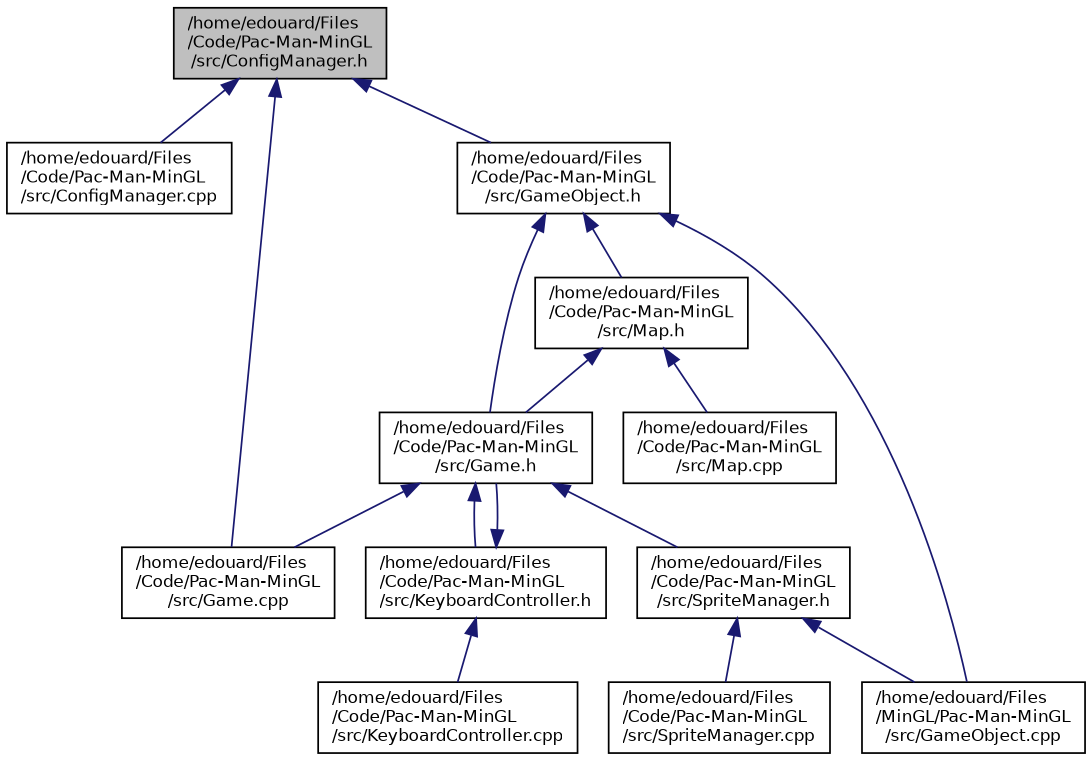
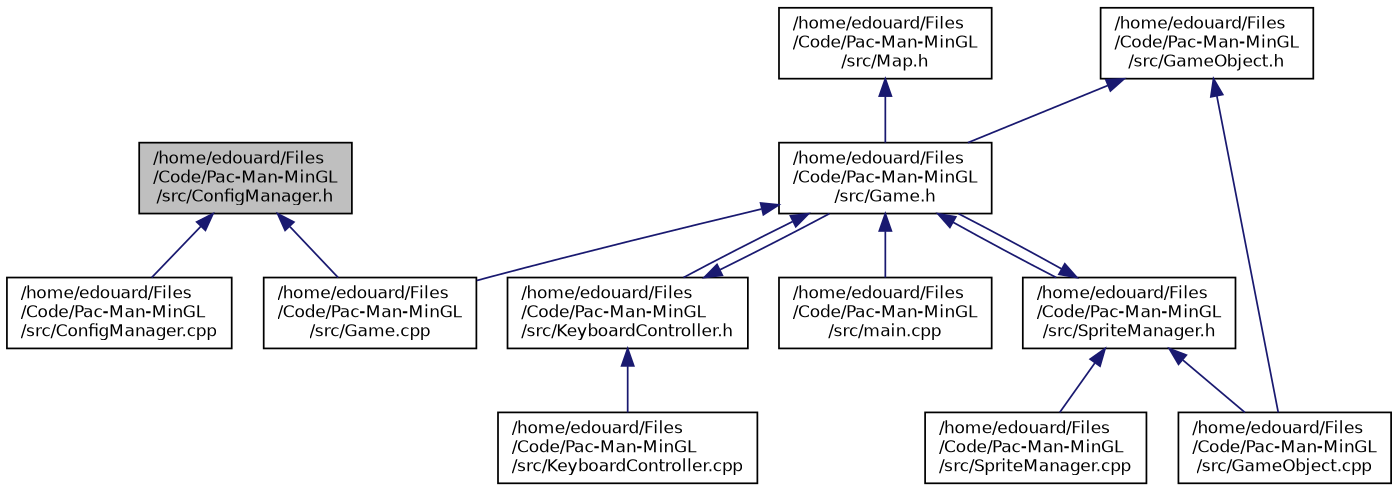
edge "/home/edouard/Files /Code/Pac-Man-MinGL /src/GameObject.h" -> "/home/edouard/Files /Code/Pac-Man-MinGL /src/ConfigManager.h": removed
edge "/home/edouard/Files /Code/Pac-Man-MinGL /src/Game.h" -> "/home/edouard/Files /Code/Pac-Man-MinGL /src/SpriteManager.h": added
edge "/home/edouard/Files /Code/Pac-Man-MinGL /src/Map.h" -> "/home/edouard/Files /Code/Pac-Man-MinGL /src/GameObject.h": removed
node "/home/edouard/Files /Code/Pac-Man-MinGL /src/main.cpp": added
node "/home/edouard/Files /Code/Pac-Man-MinGL /src/Map.cpp": removed
node "/home/edouard/Files /MinGL/Pac-Man-MinGL /src/GameObject.cpp": label "/home/edouard/Files /MinGL/Pac-Man-MinGL /src/GameObject.cpp" -> "/home/edouard/Files /Code/Pac-Man-MinGL /src/GameObject.cpp"
